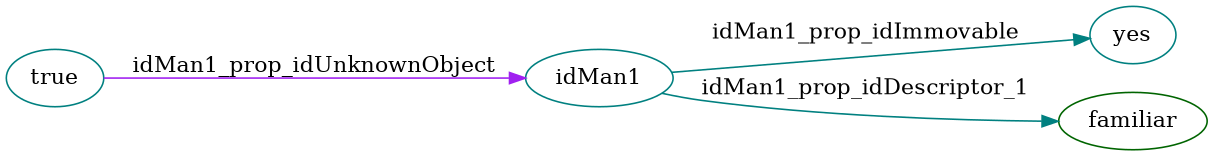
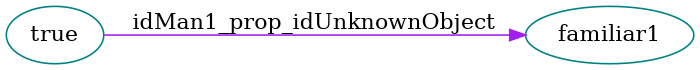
node "yes": removed
node "idMan1": label "idMan1" -> "familiar1"
node "familiar": removed
